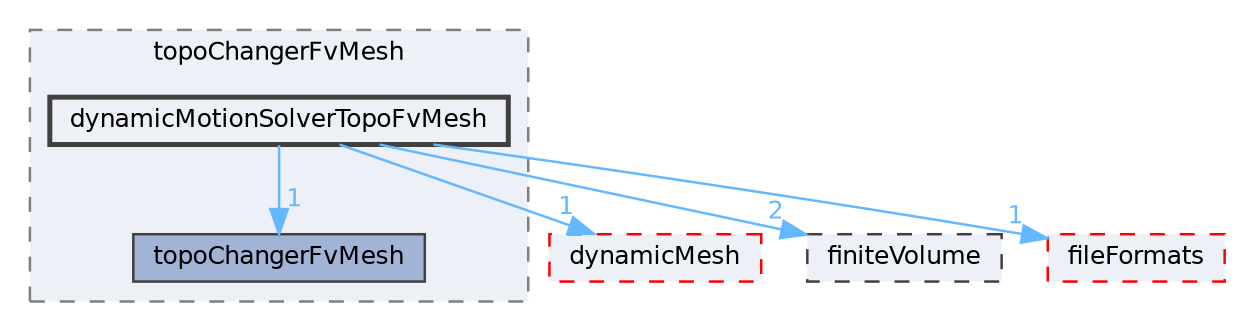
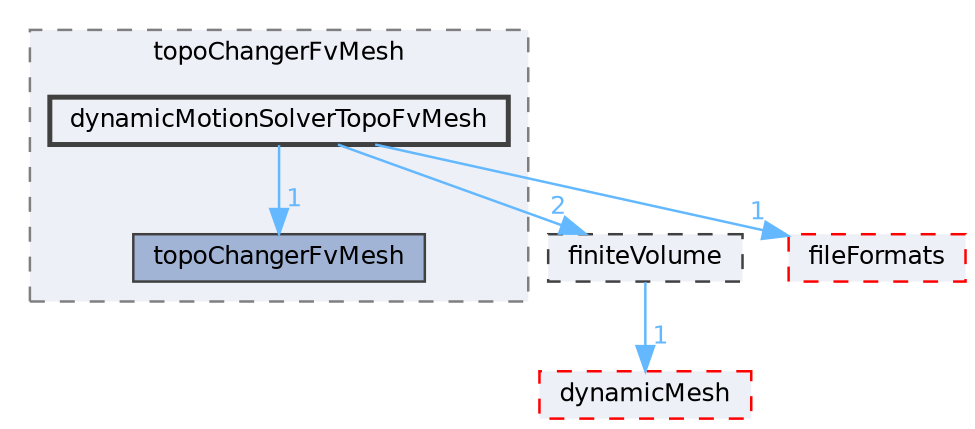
edge "dynamicMotionSolverTopoFvMesh" -> "dynamicMesh": now "finiteVolume" -> "dynamicMesh"
